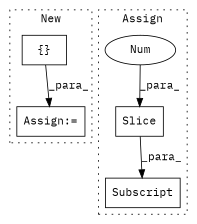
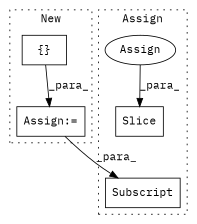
node "Num": label "Num" -> "Assign"
edge "Slice" -> "Subscript": now "Assign:=" -> "Subscript"
